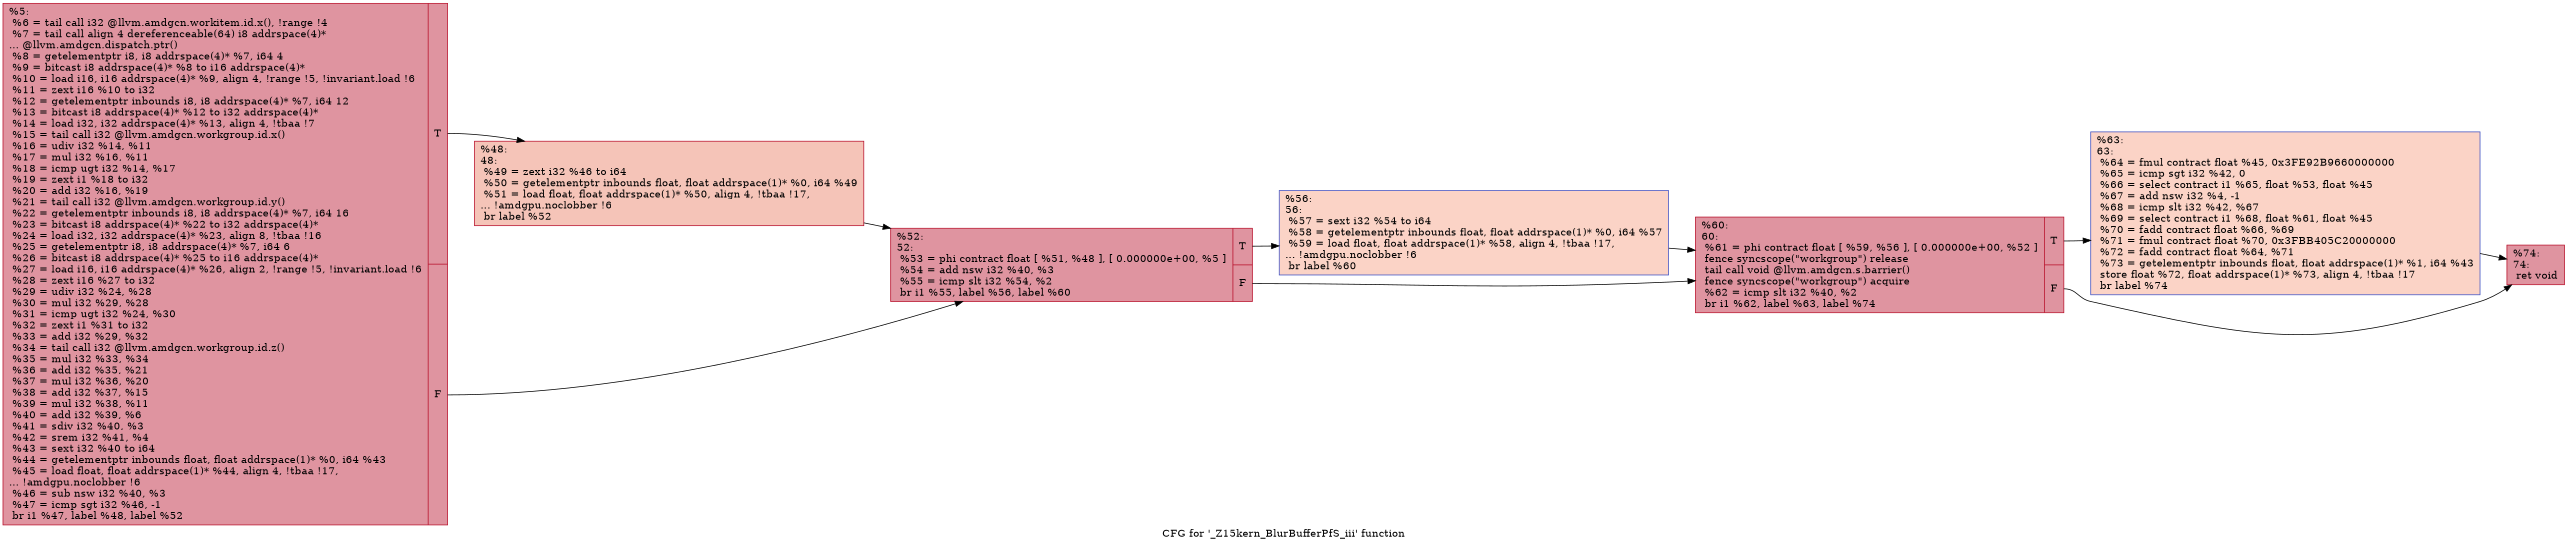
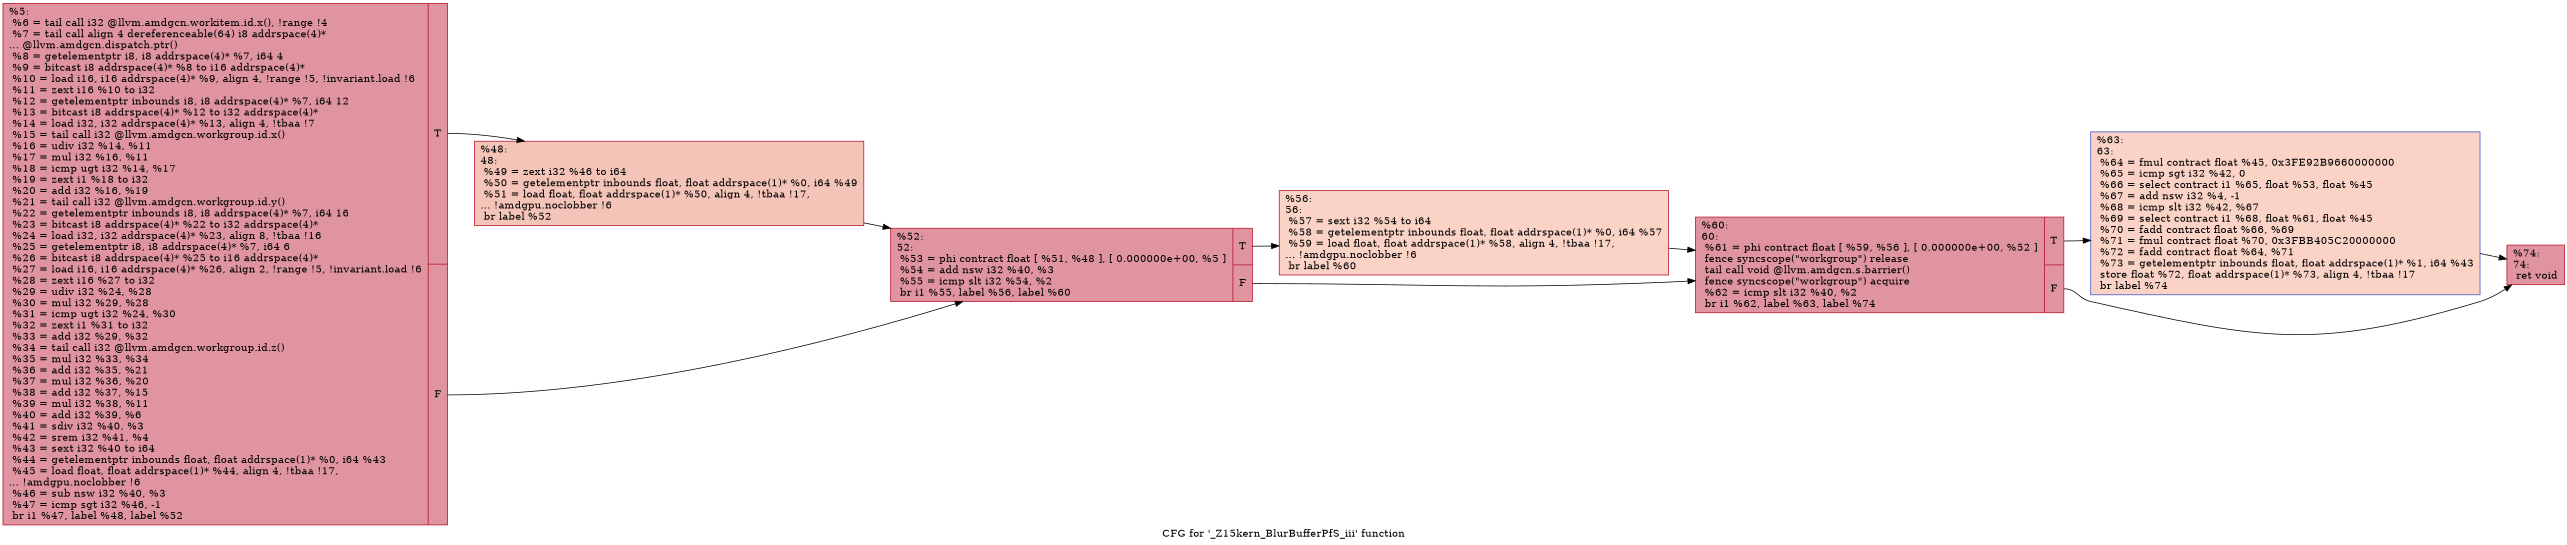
node "%56:": color #3d50c3ff -> #b70d28ff
